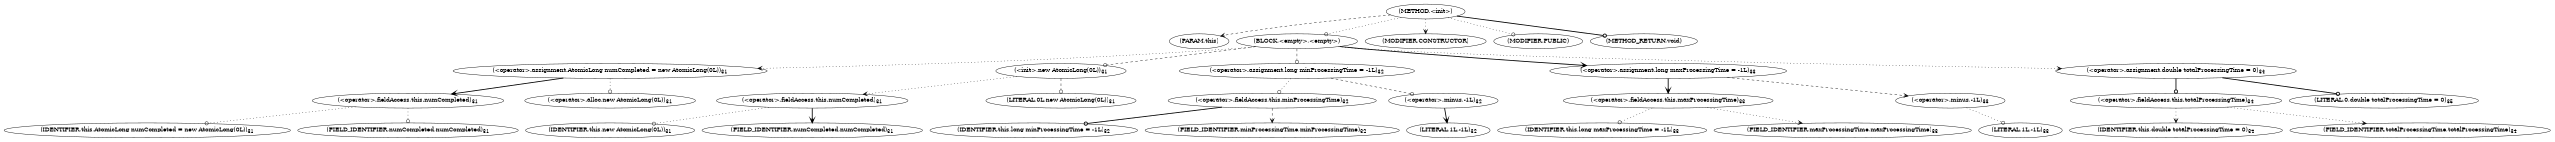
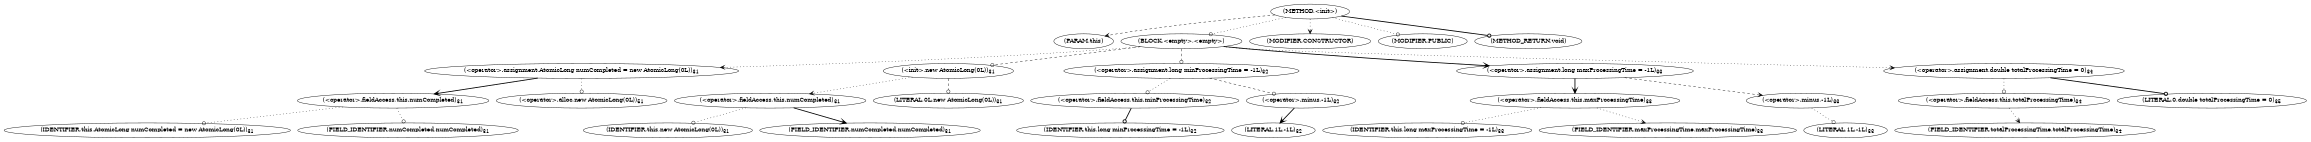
edge "(<operator>.assignment,double totalProcessingTime = 0)" -> "(<operator>.fieldAccess,this.totalProcessingTime)": style bold -> dotted
node "(<operator>.alloc,new AtomicLong(0L))": text "31" -> "51"
node "(FIELD_IDENTIFIER,minProcessingTime,minProcessingTime)": removed
node "(IDENTIFIER,this,double totalProcessingTime = 0)": removed
